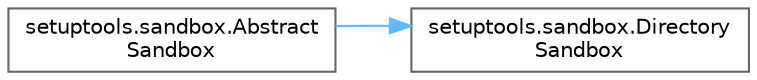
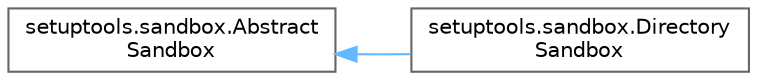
edge "setuptools.sandbox.Abstract Sandbox" -> "setuptools.sandbox.Directory Sandbox": reversed
